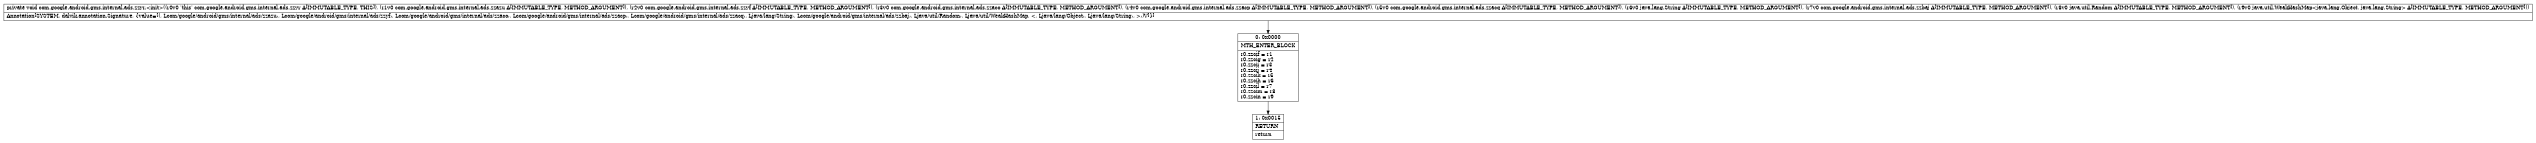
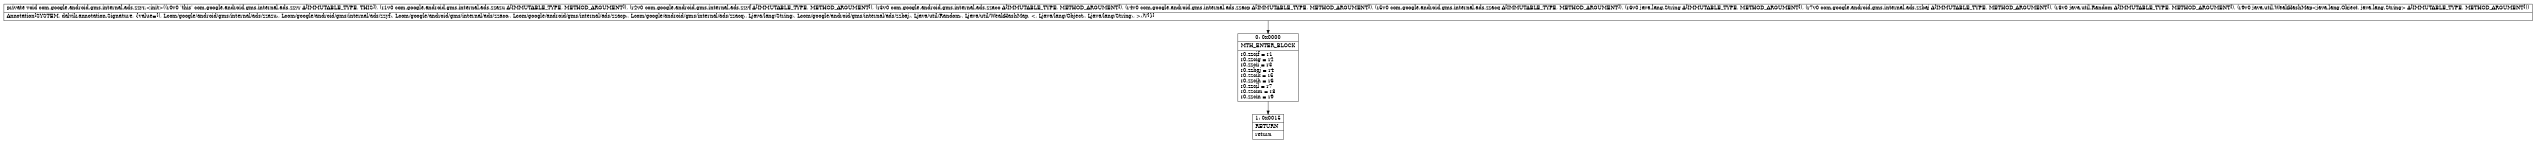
node "0: 0x0000": text "r0.zzcij = r4" -> "r0.zzbaj = r4"
